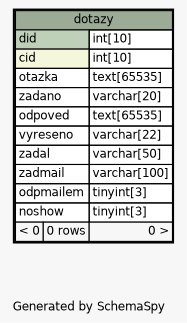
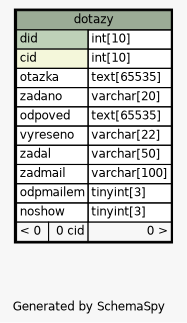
node "dotazy": text "0 rows" -> "0 cid"
